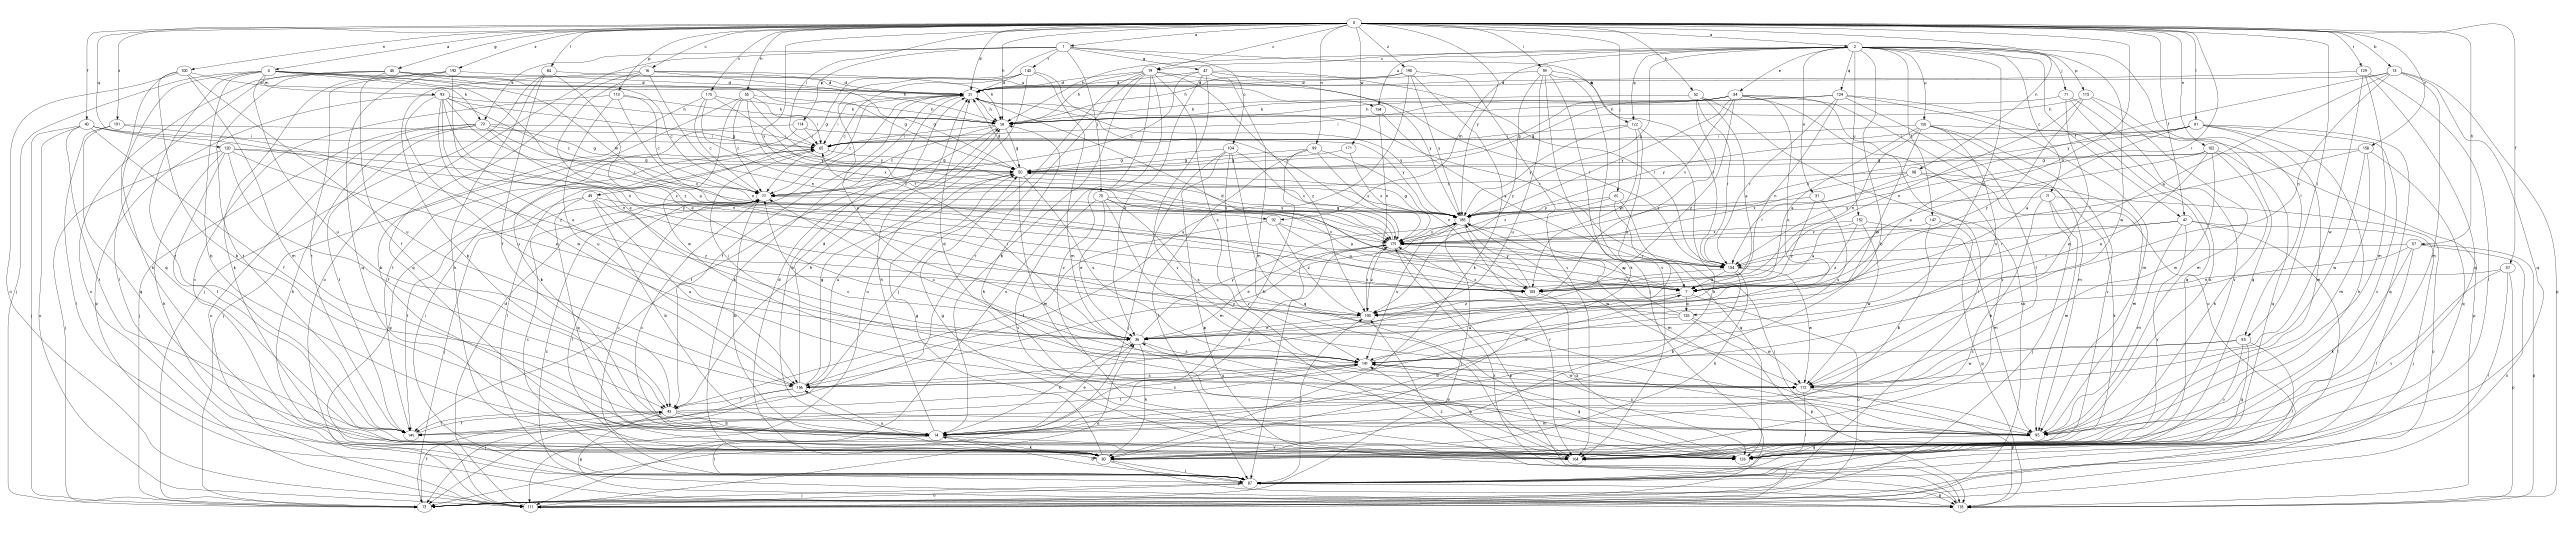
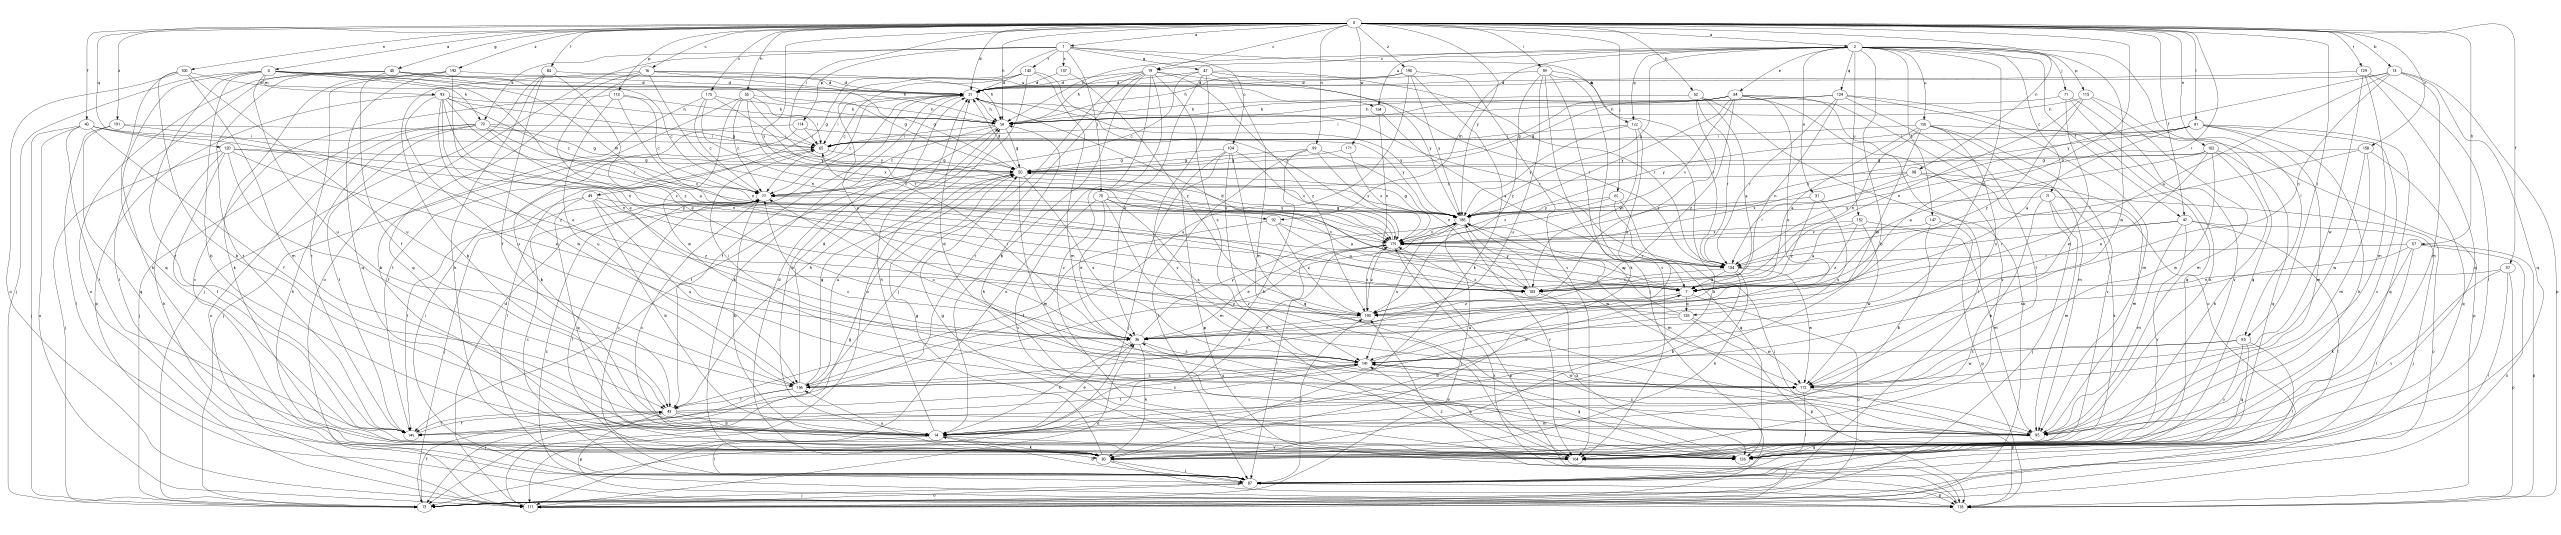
node "137": added
edge "111" -> "65": now "111" -> "50"
